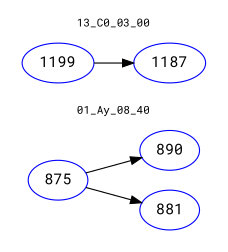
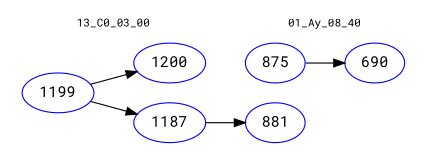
node "1200": added
node "890": label "890" -> "690"
edge "875" -> "881": now "1187" -> "881"
